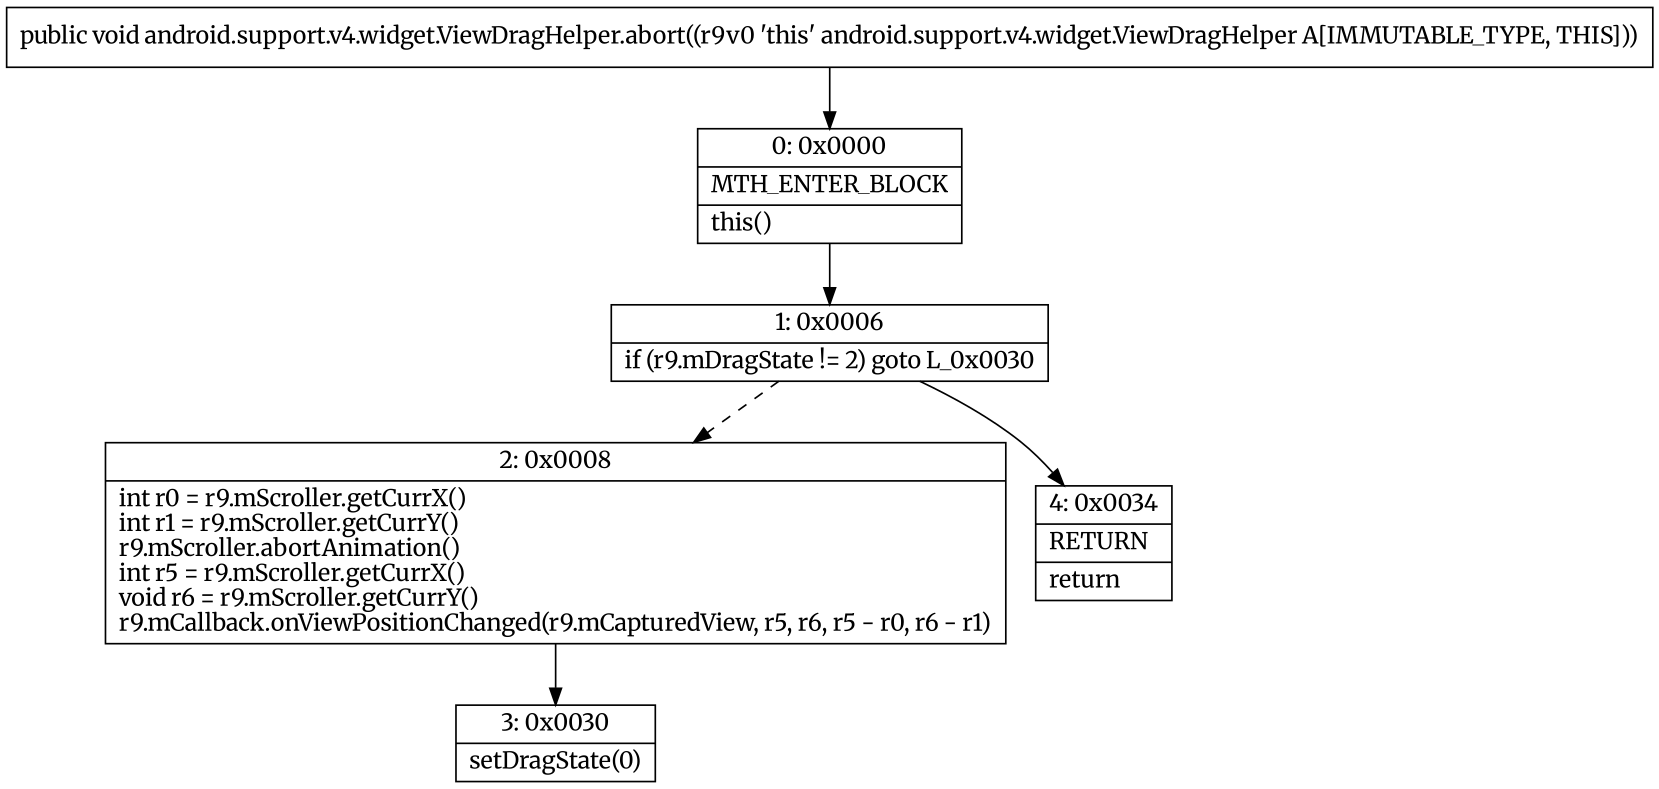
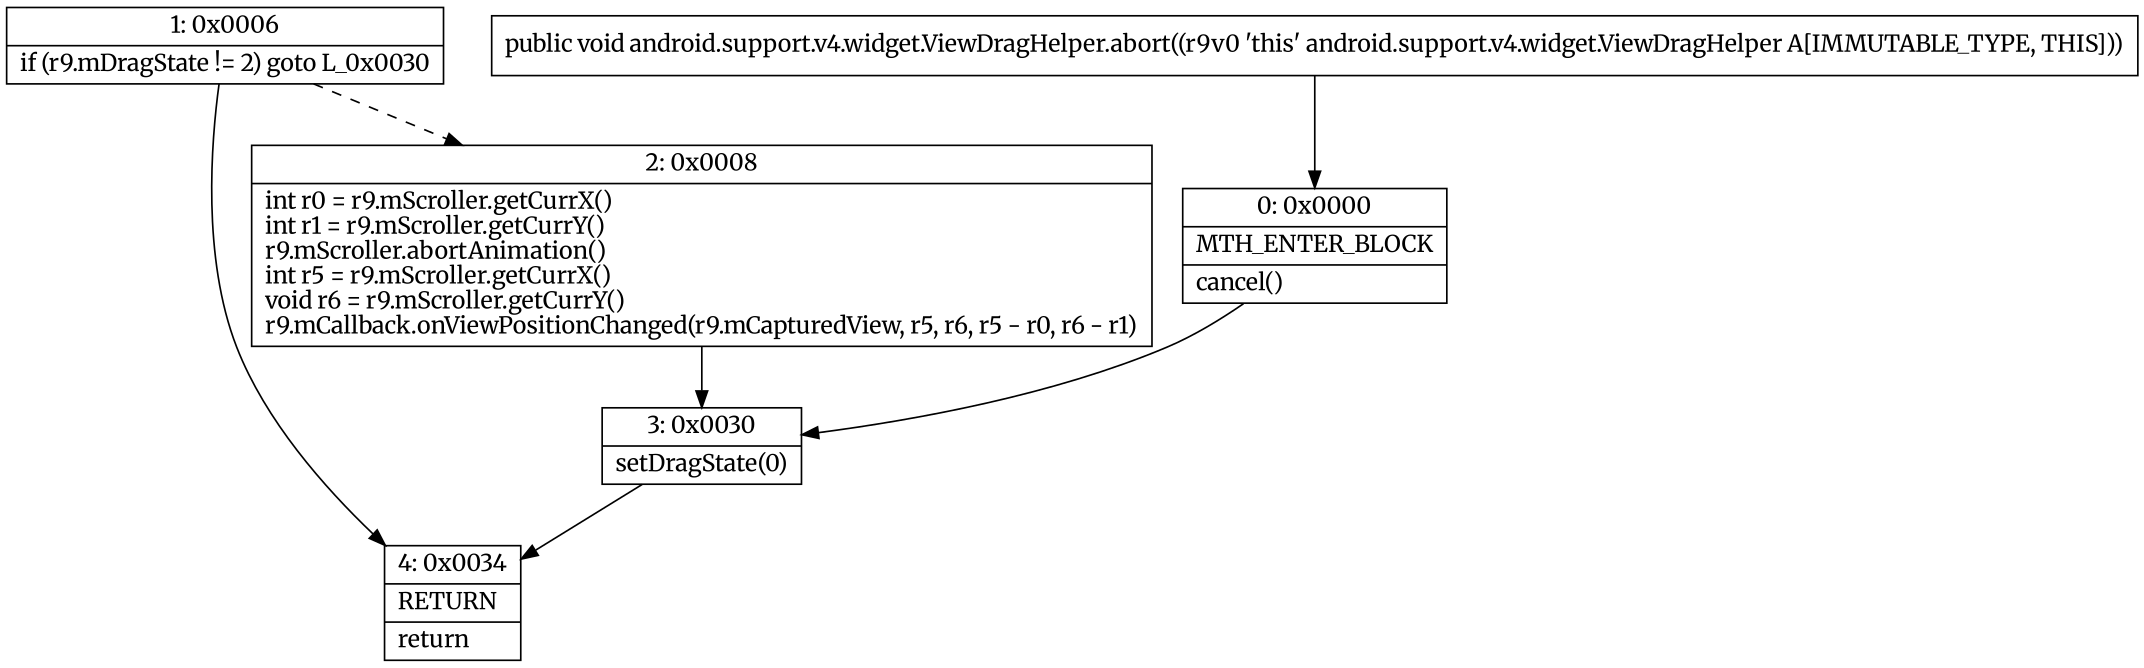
node "0: 0x0000": text "this()" -> "cancel()"
edge "0: 0x0000" -> "1: 0x0006": now "0: 0x0000" -> "3: 0x0030"
edge "3: 0x0030" -> "4: 0x0034": added
